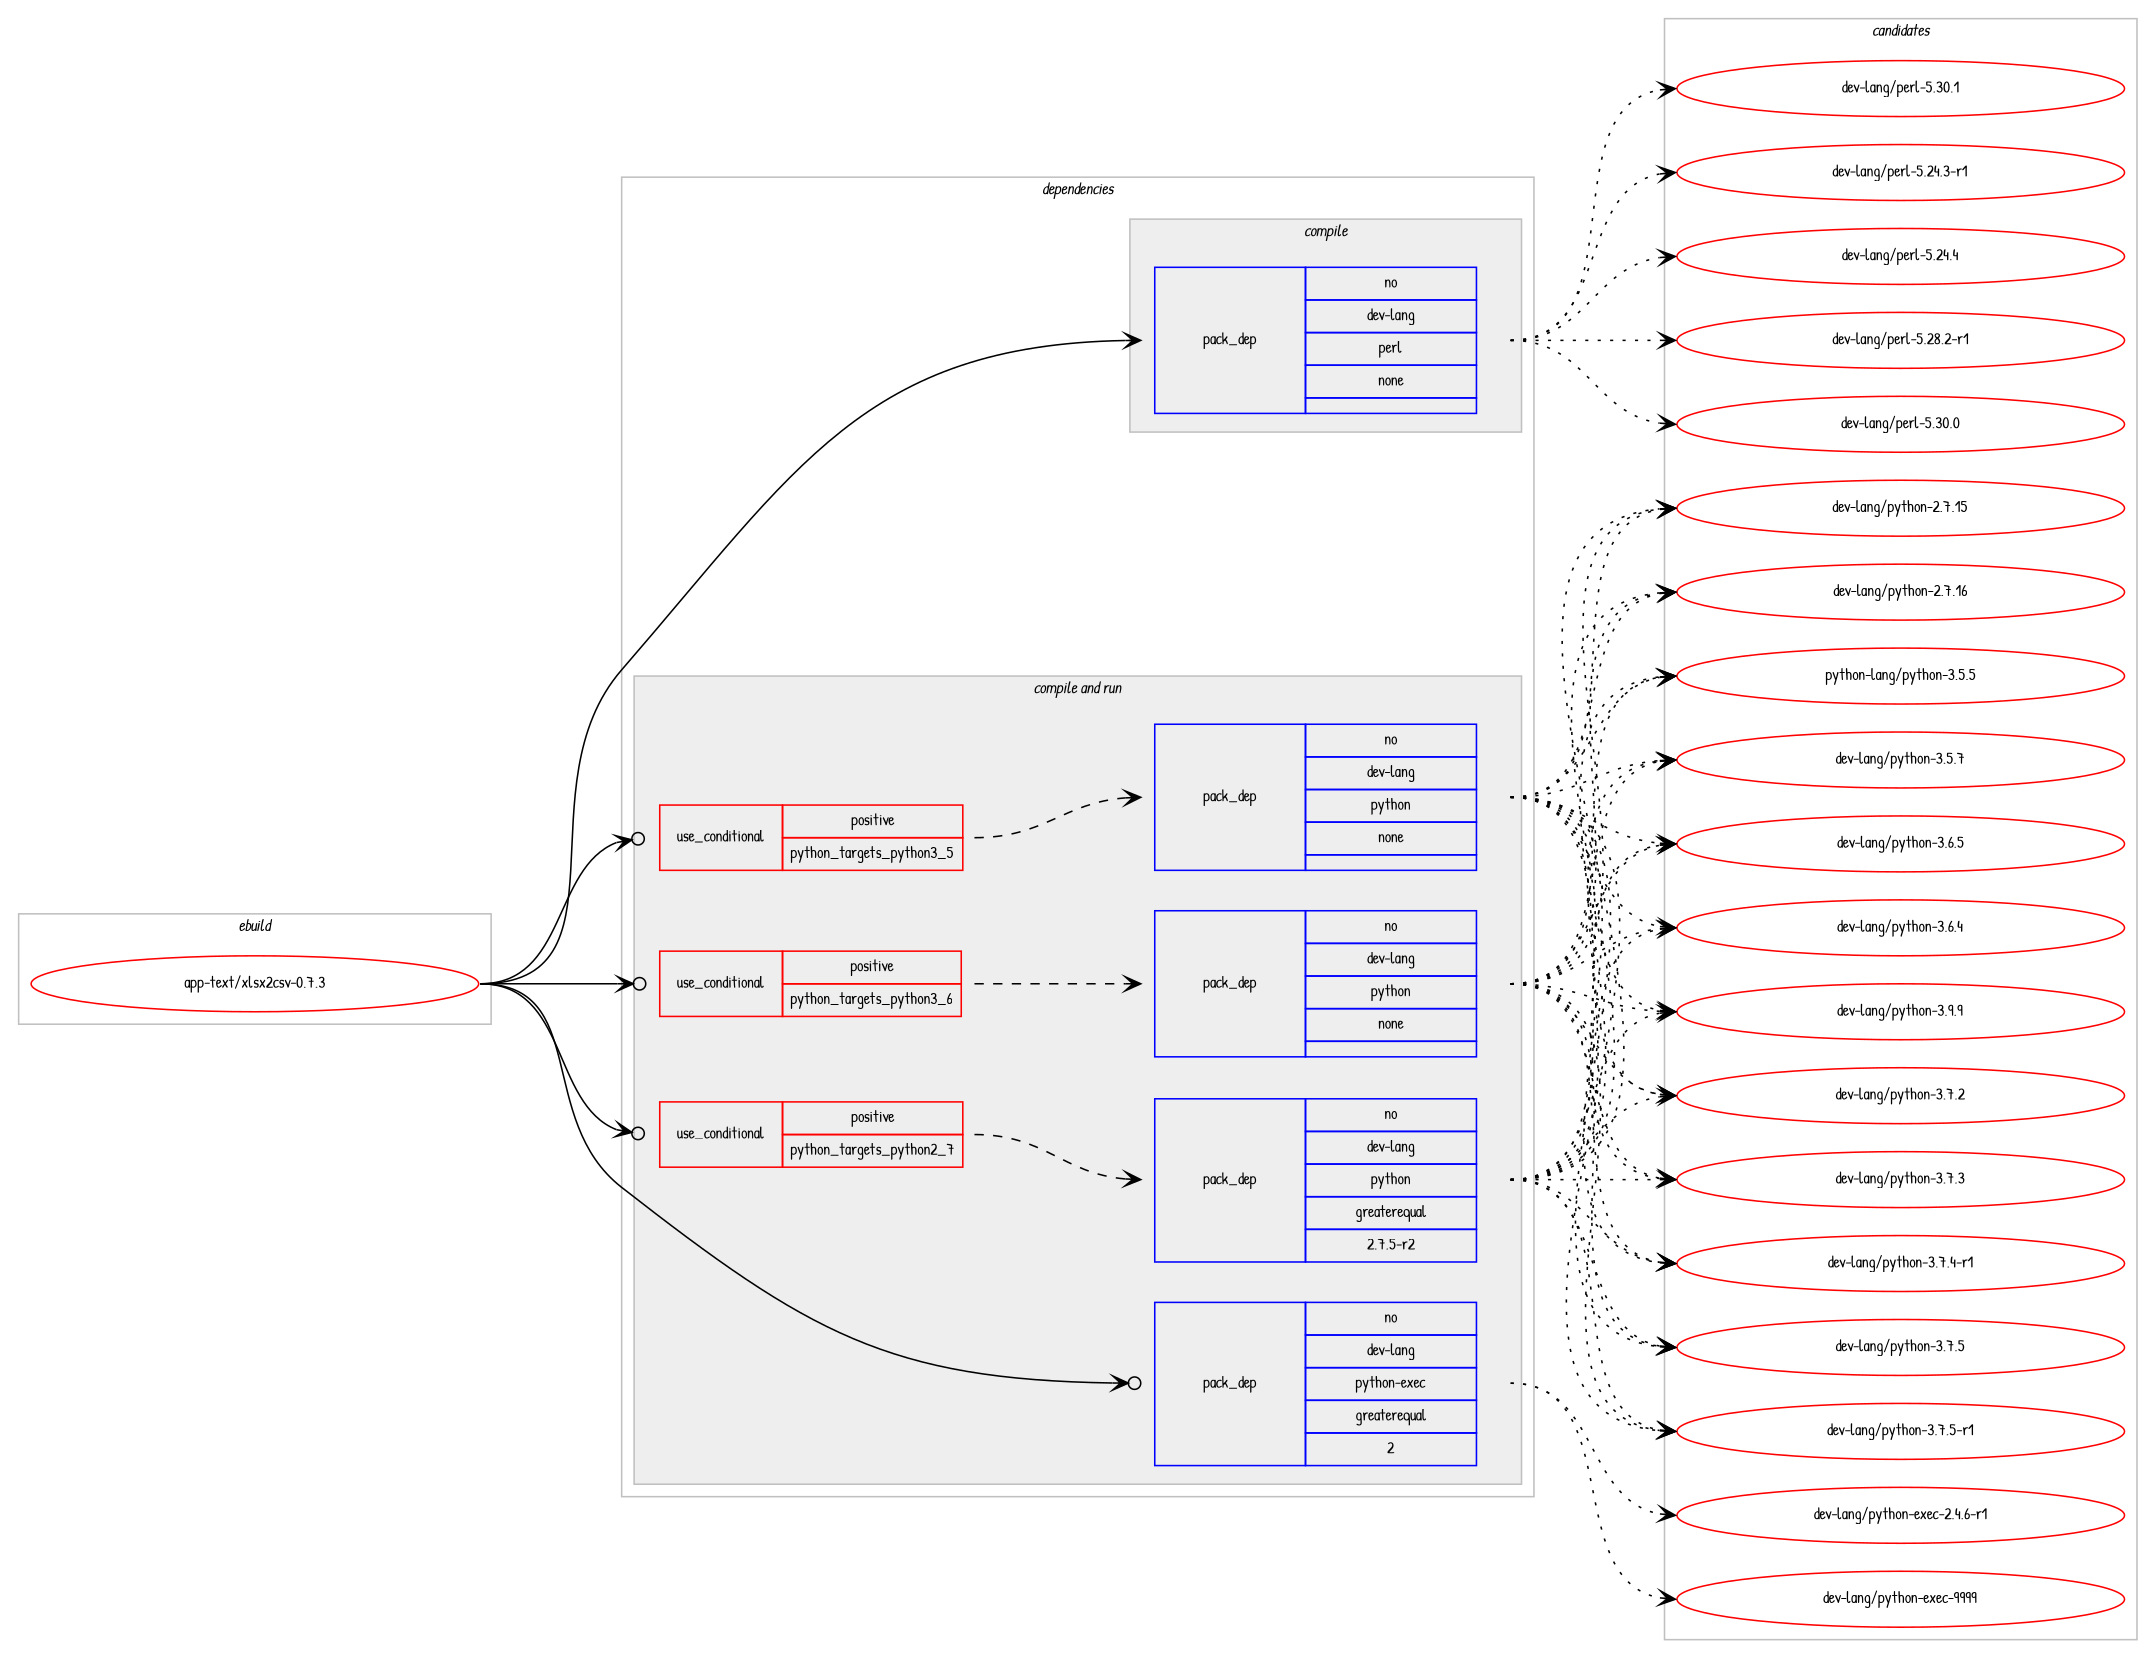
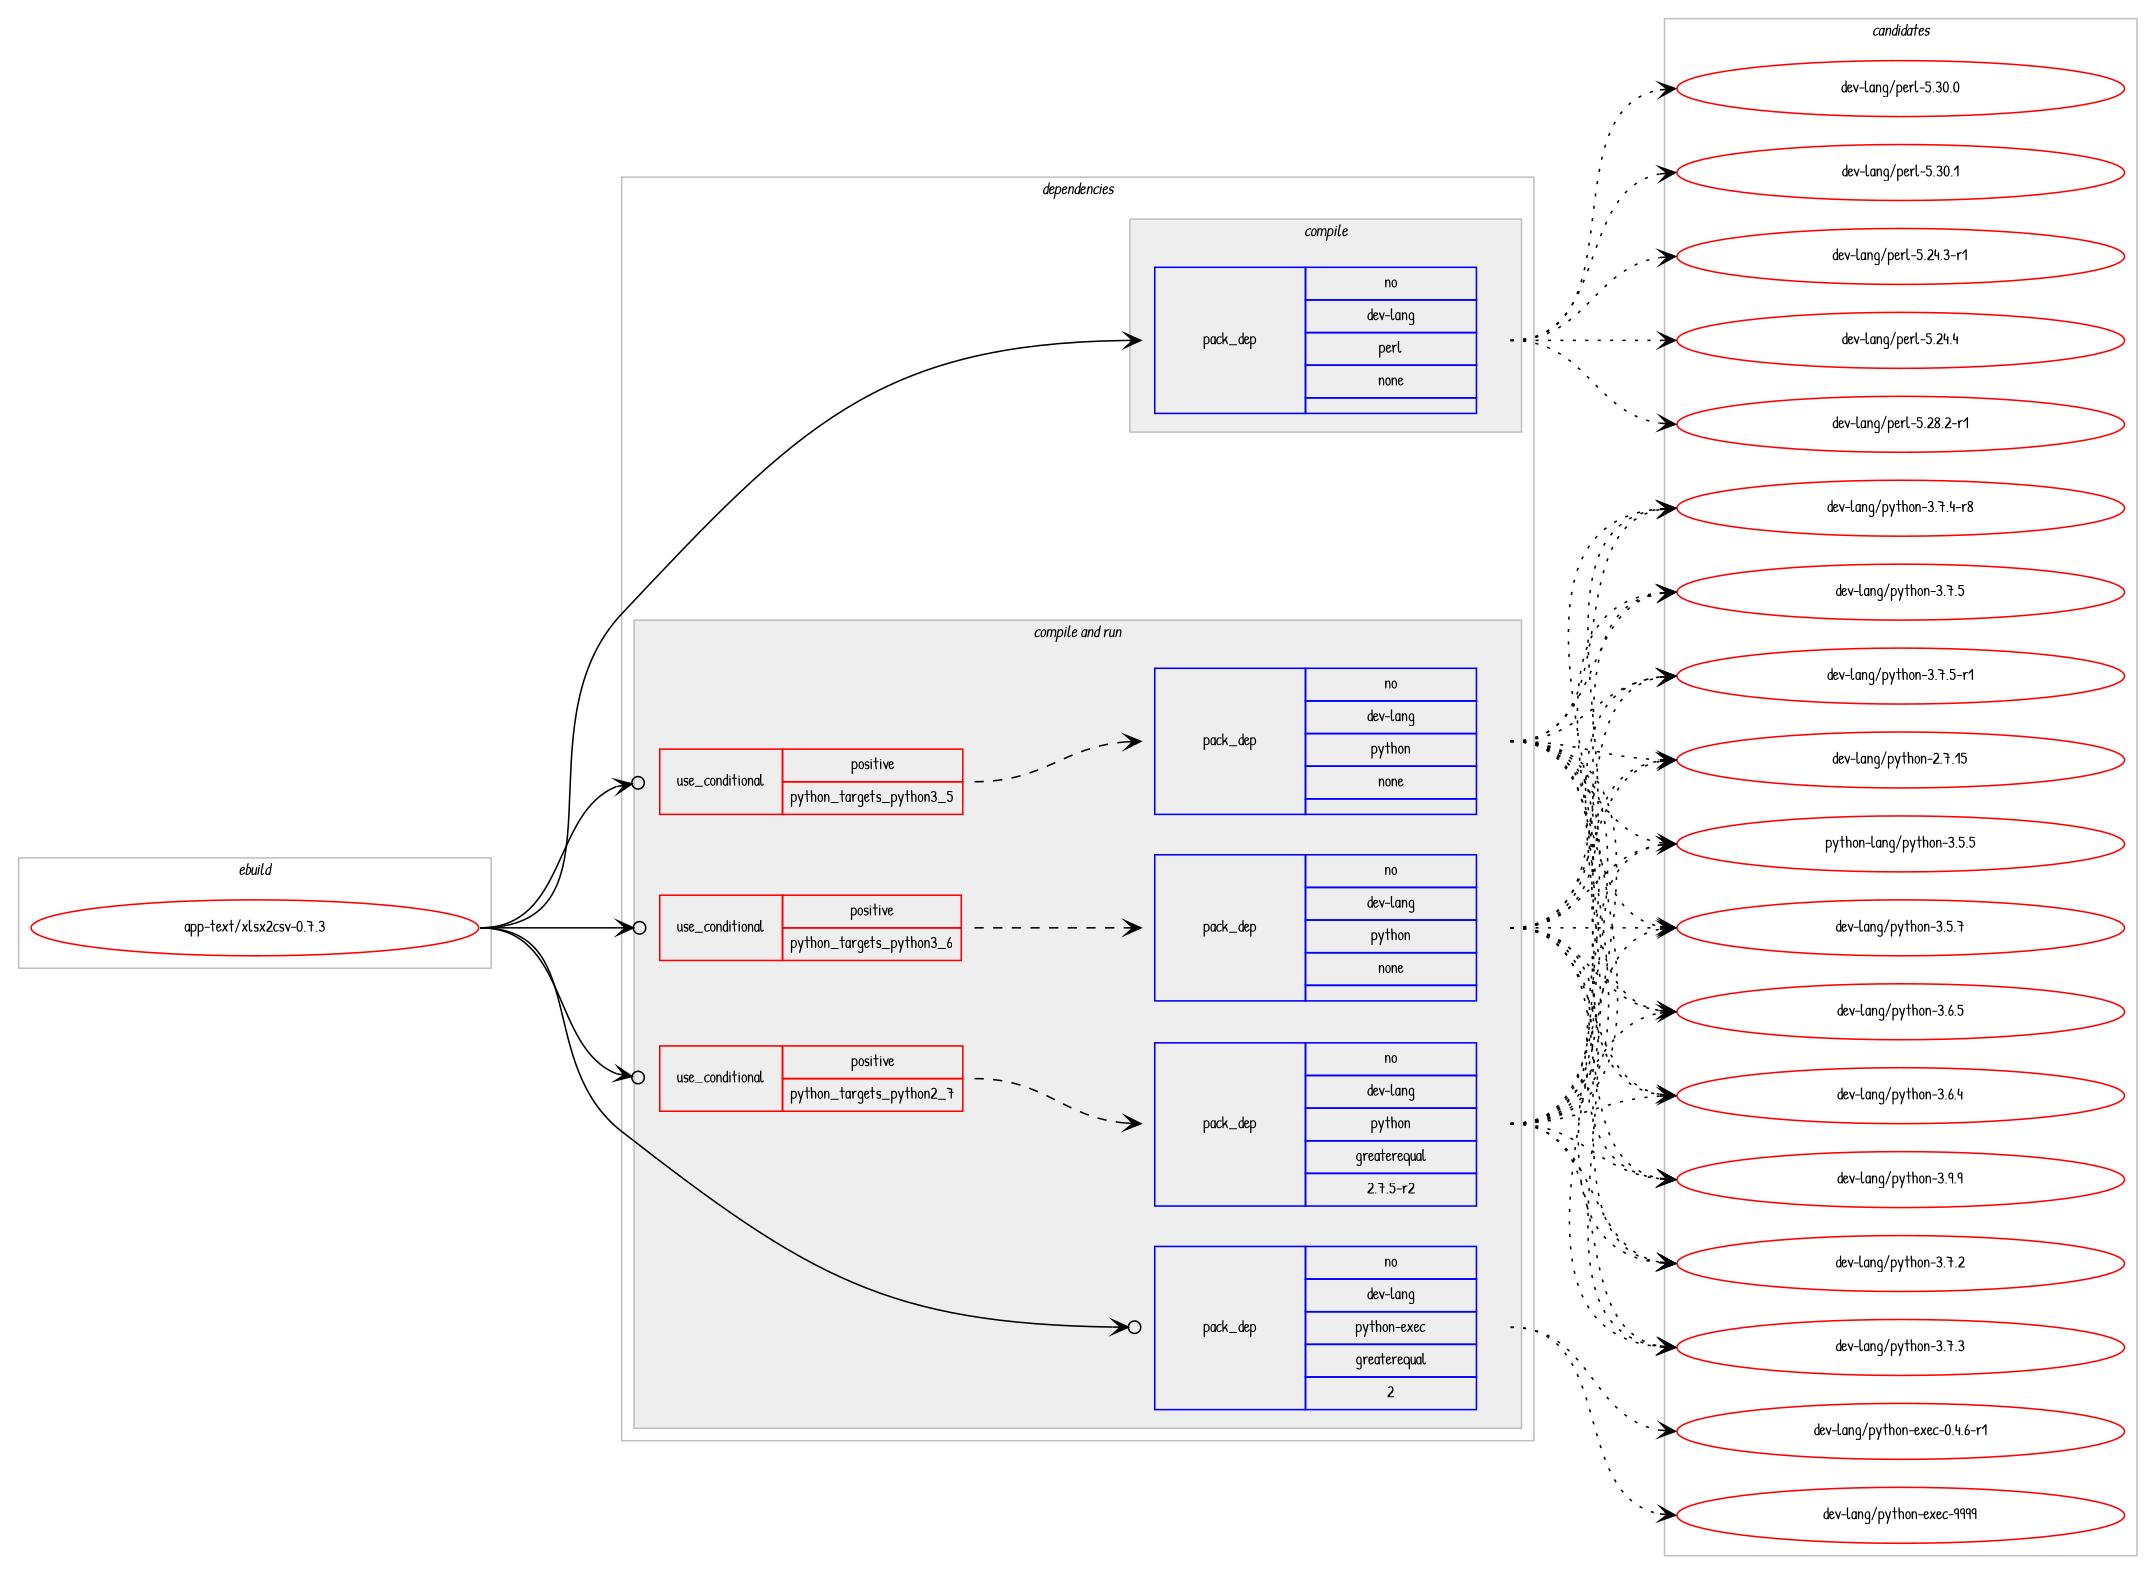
node "dev-lang/python-2.7.16": removed
node "dev-lang/python-3.7.4-r1": label "dev-lang/python-3.7.4-r1" -> "dev-lang/python-3.7.4-r8"
node "dev-lang/python-exec-2.4.6-r1": label "dev-lang/python-exec-2.4.6-r1" -> "dev-lang/python-exec-0.4.6-r1"
